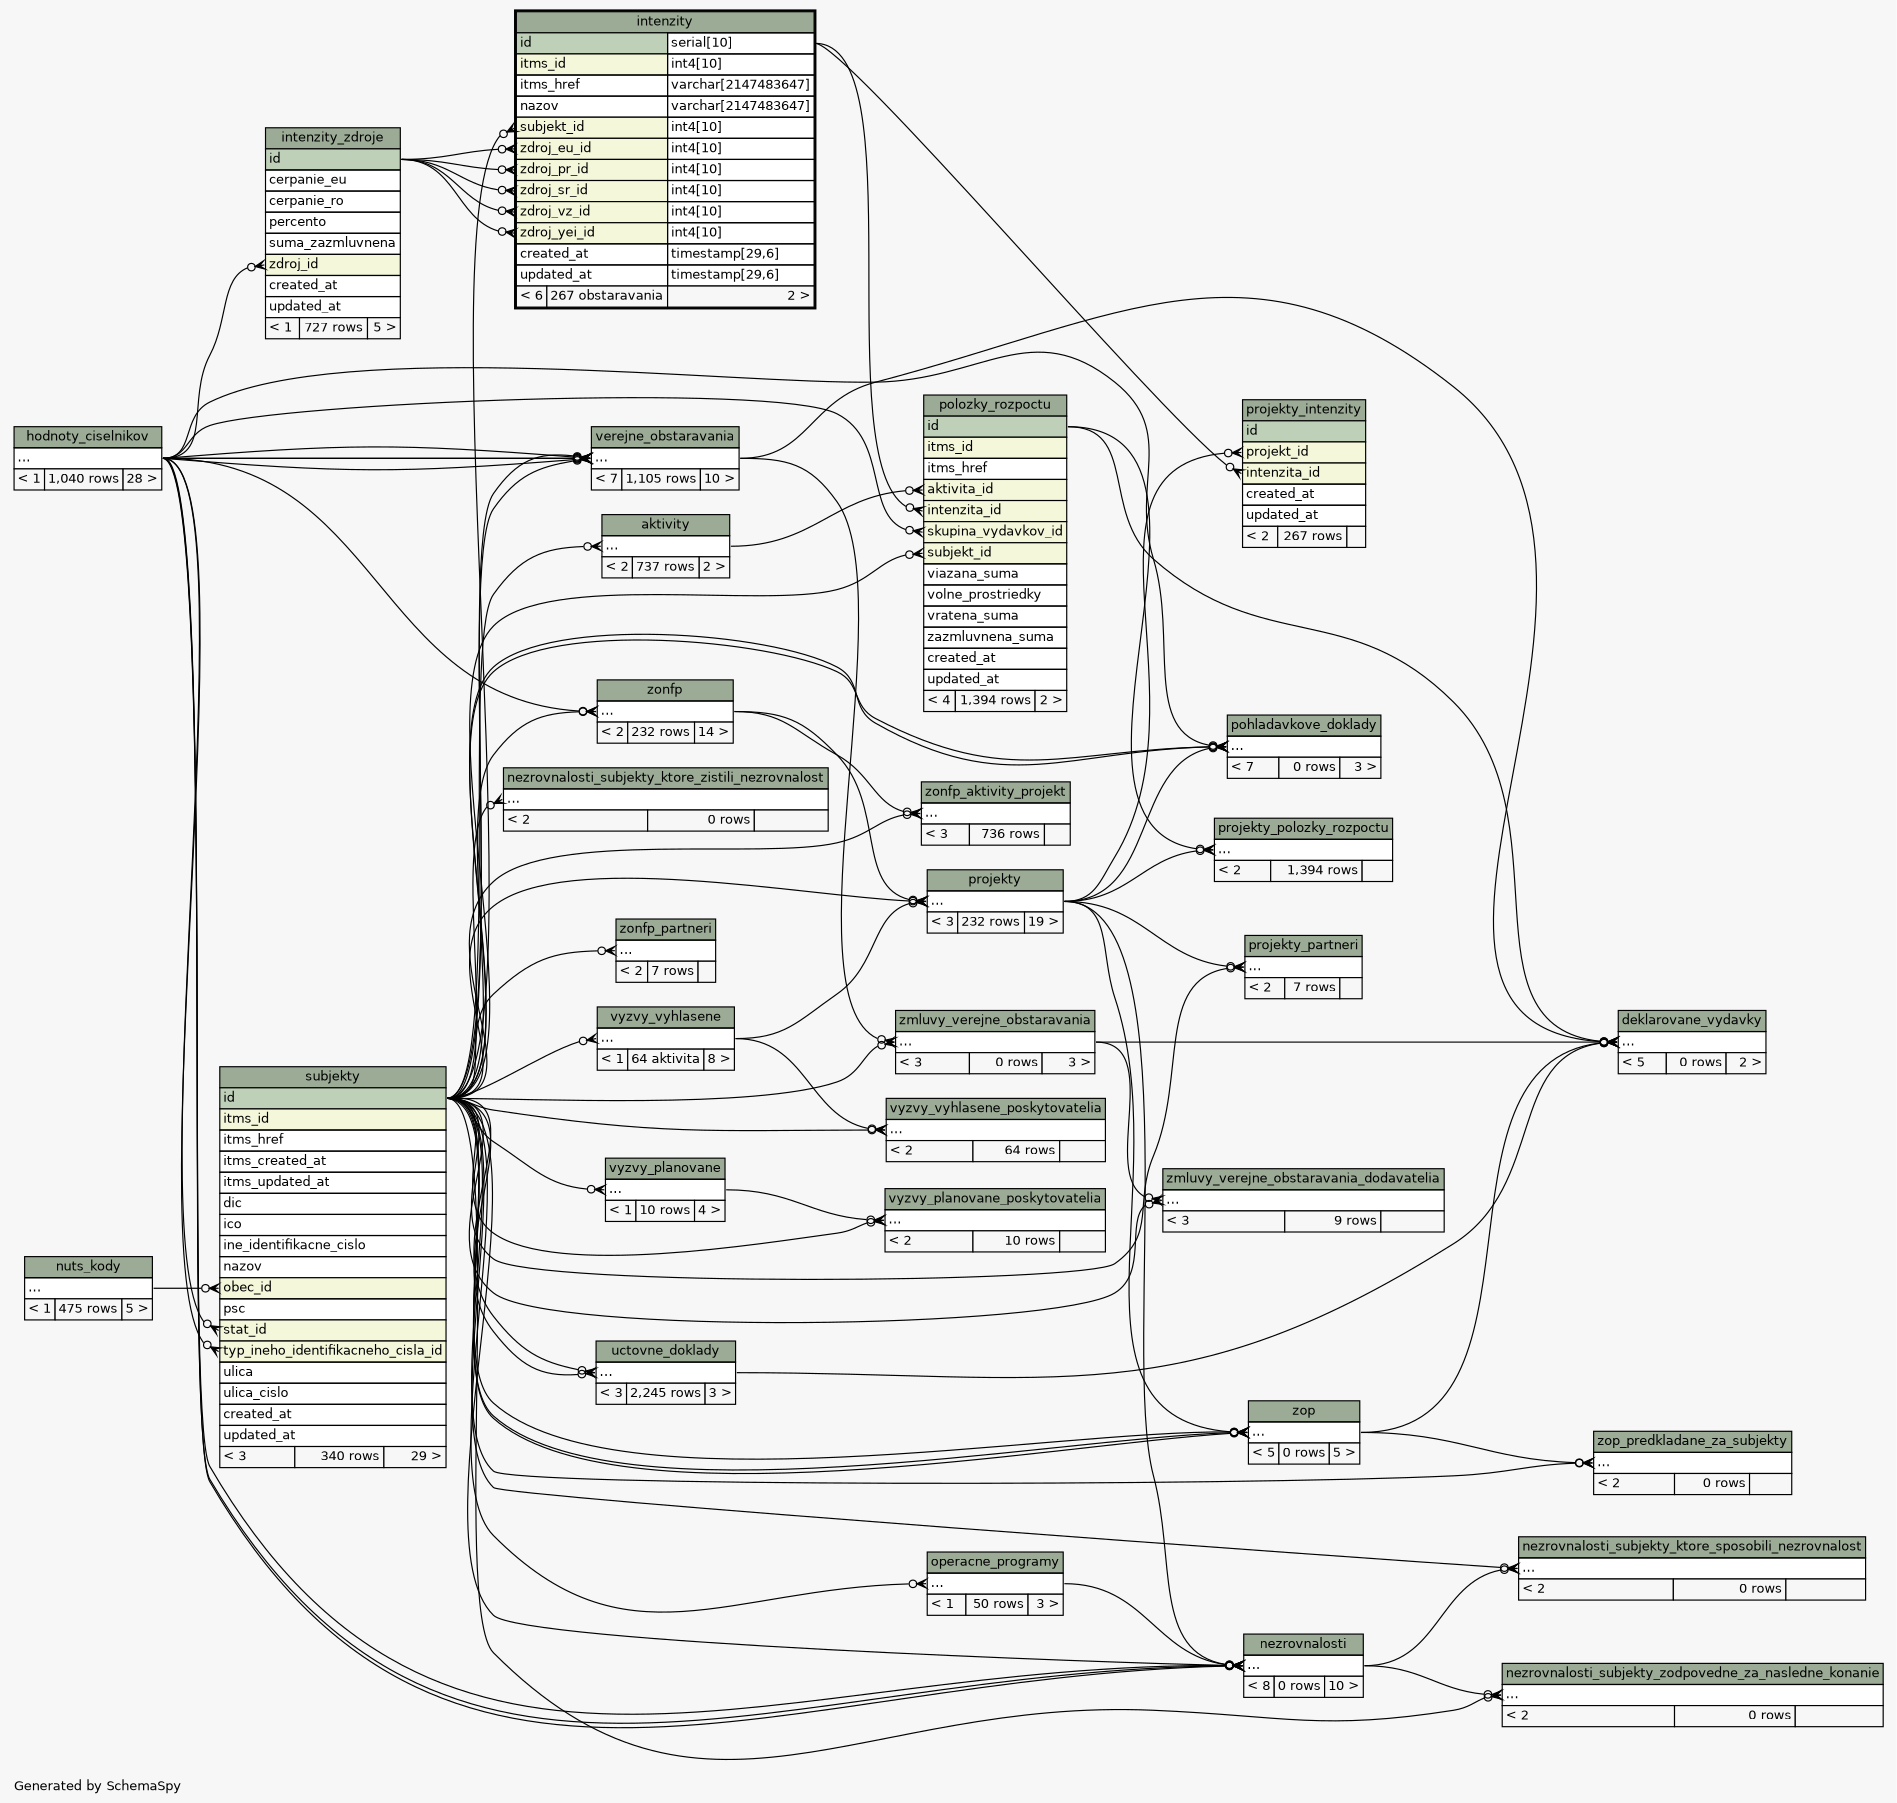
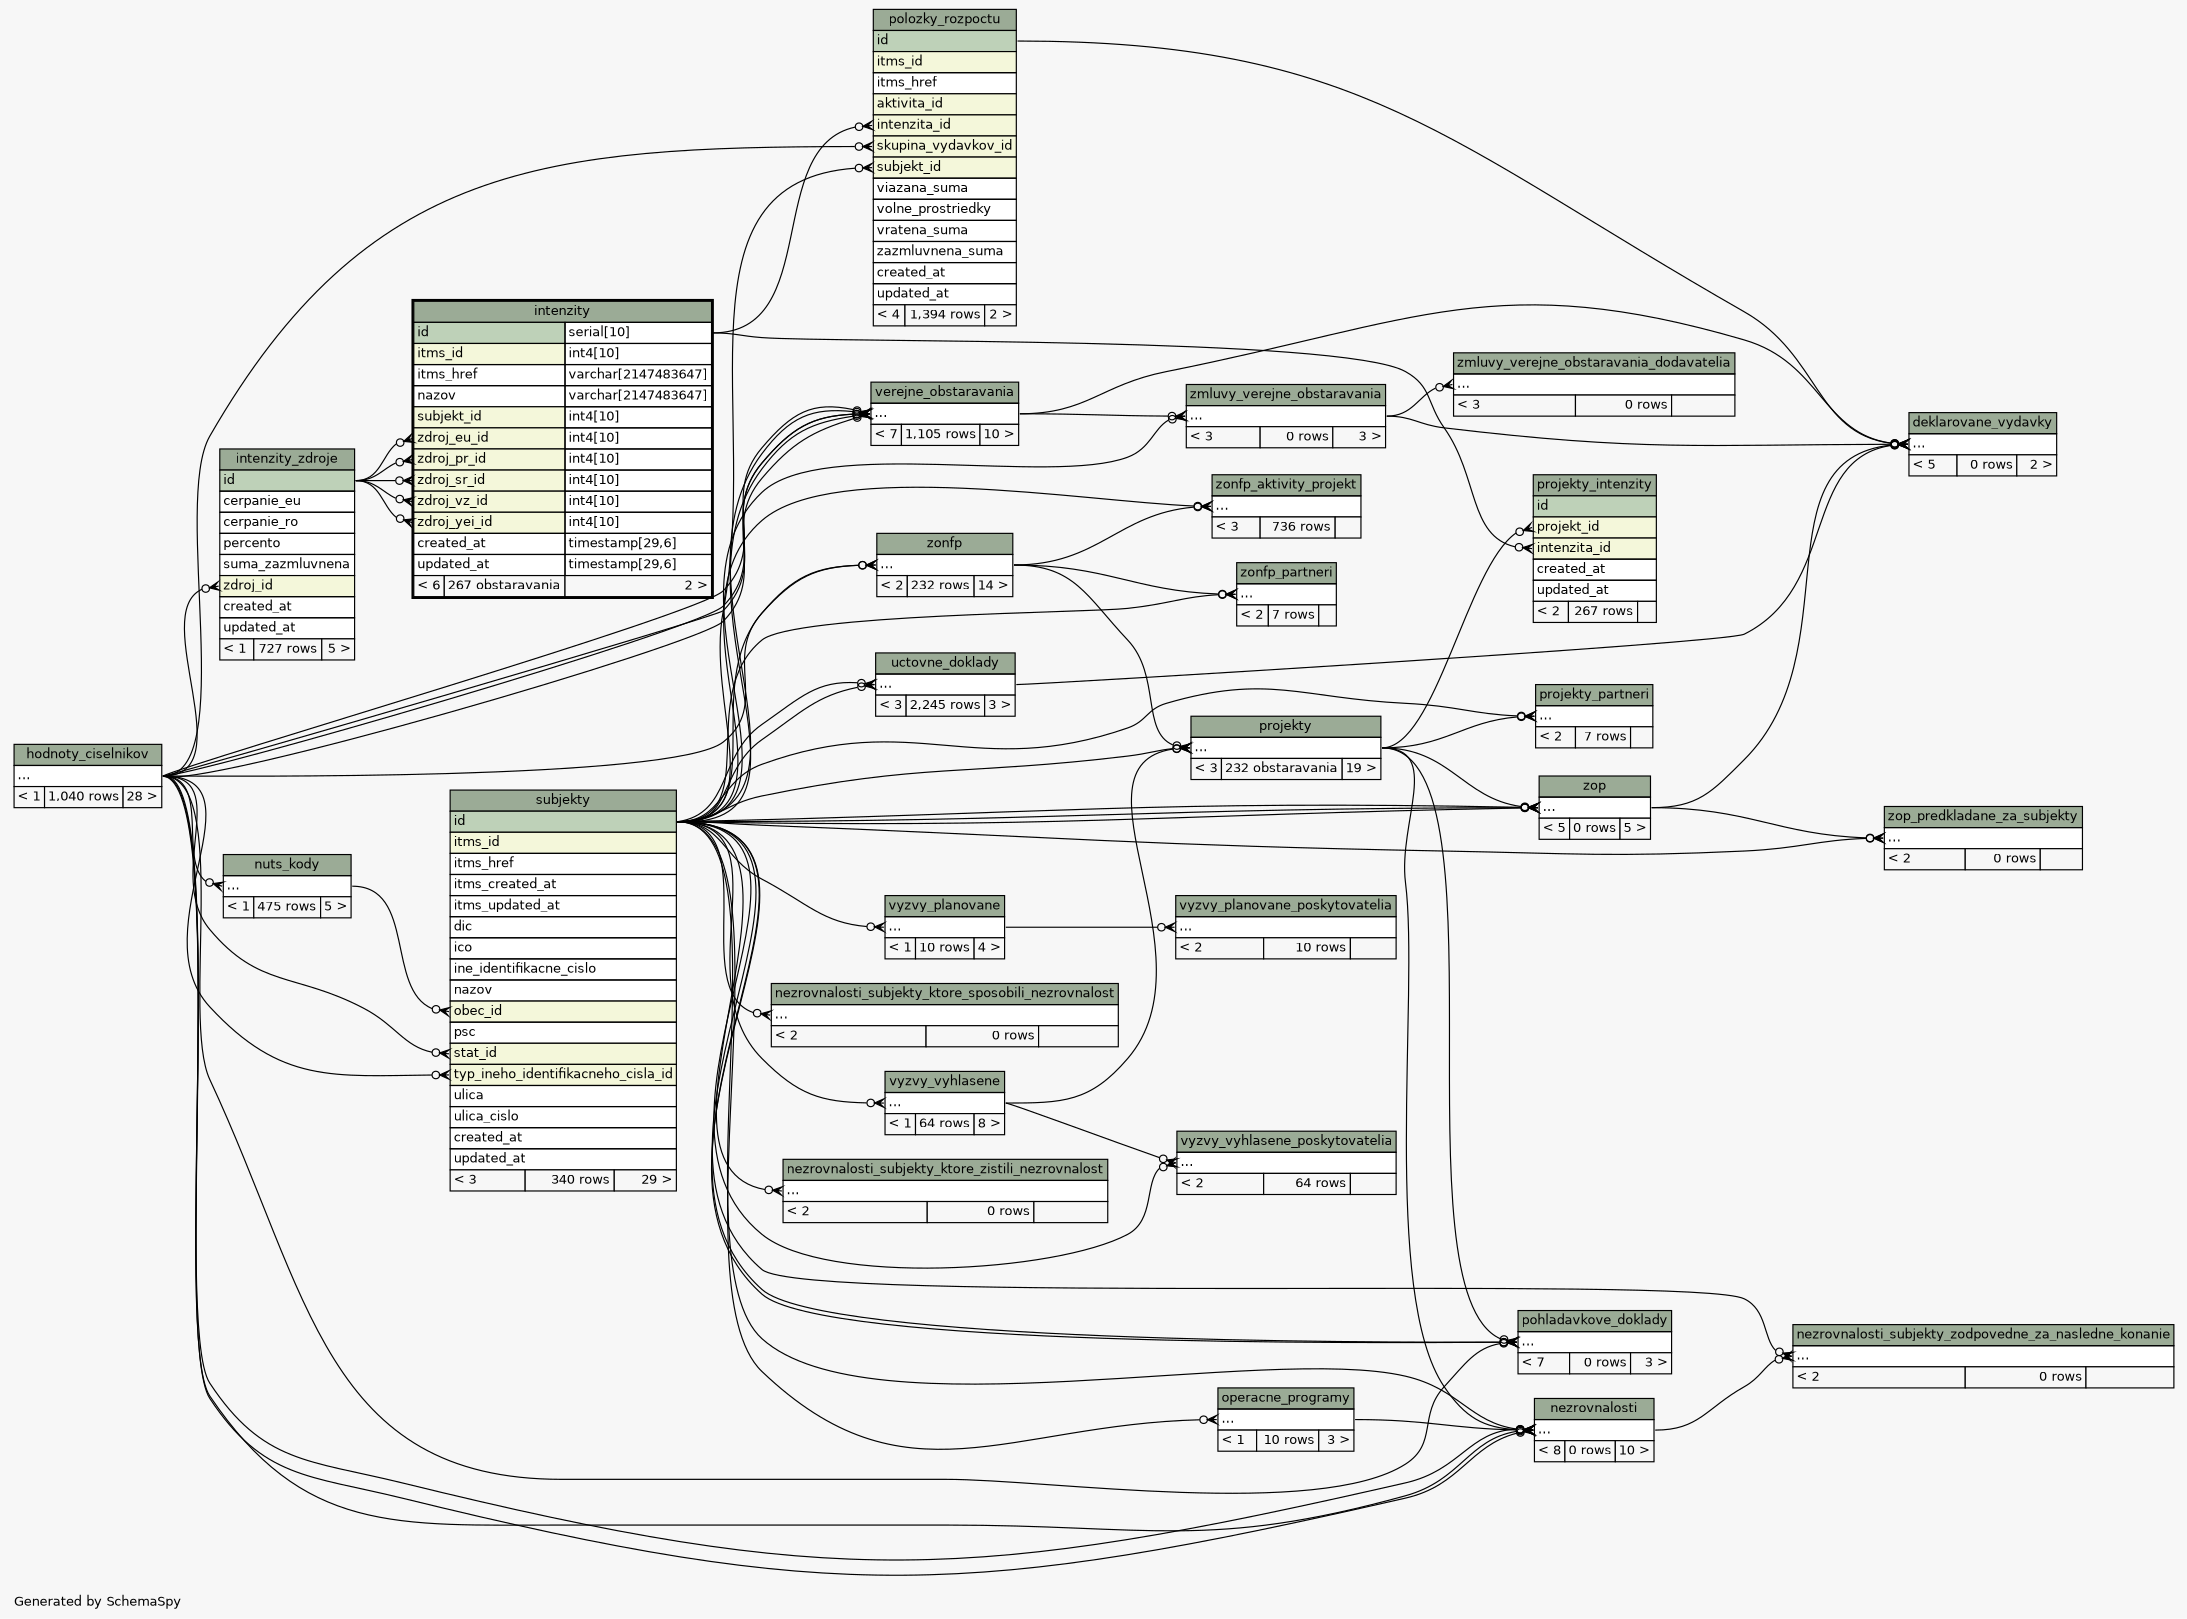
edge "subjekty" -> "intenzity": removed
node "aktivity": removed
edge "zonfp" -> "zonfp_partneri": added
edge "hodnoty_ciselnikov" -> "nuts_kody": added
node "projekty_polozky_rozpoctu": removed
node "projekty": text "232 rows" -> "232 obstaravania"
node "vyzvy_vyhlasene": text "64 aktivita" -> "64 rows"
node "zmluvy_verejne_obstaravania_dodavatelia": text "9 rows" -> "0 rows"
edge "subjekty" -> "vyzvy_planovane_poskytovatelia": removed
edge "subjekty" -> "zmluvy_verejne_obstaravania_dodavatelia": removed
node "operacne_programy": text "50 rows" -> "10 rows"
edge "nezrovnalosti" -> "nezrovnalosti_subjekty_ktore_sposobili_nezrovnalost": removed
